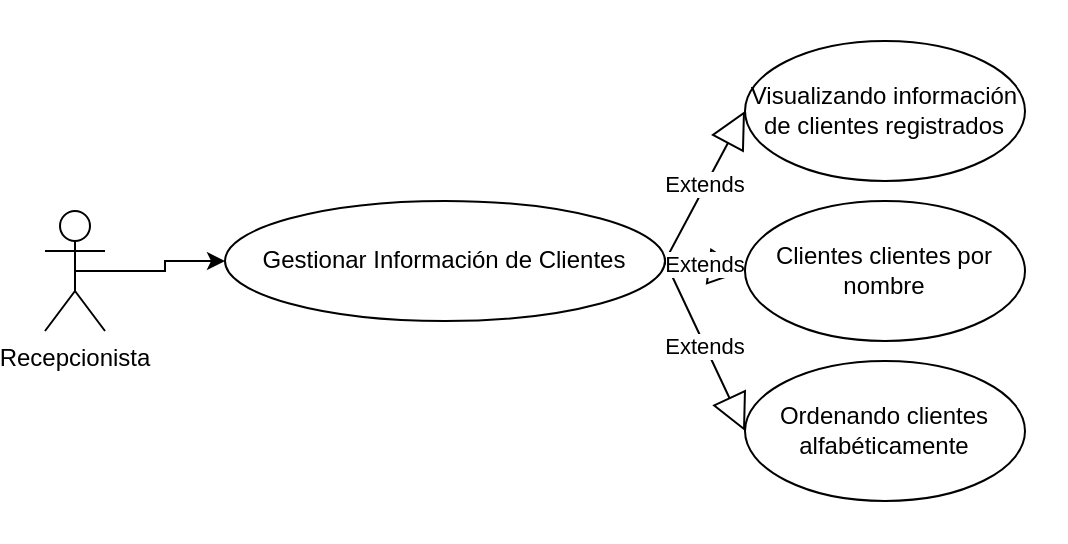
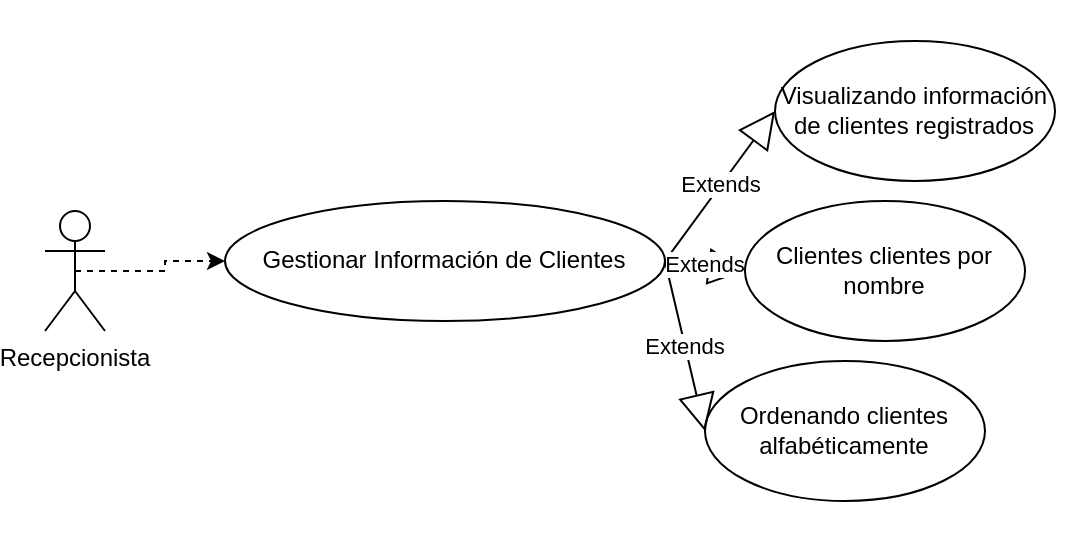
node "Visualizando información de clientes registrados": moved (885, 111) -> (915, 111)
edge "Recepcionista" -> "Gestionar Información de Clientes": style solid -> dashed
node "Ordenando clientes alfabéticamente": moved (885, 431) -> (845, 431)
